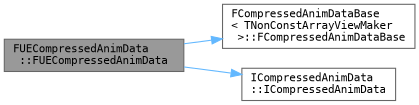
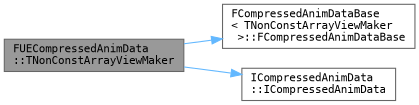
node "FUECompressedAnimData ::FUECompressedAnimData": label "FUECompressedAnimData ::FUECompressedAnimData" -> "FUECompressedAnimData ::TNonConstArrayViewMaker"
